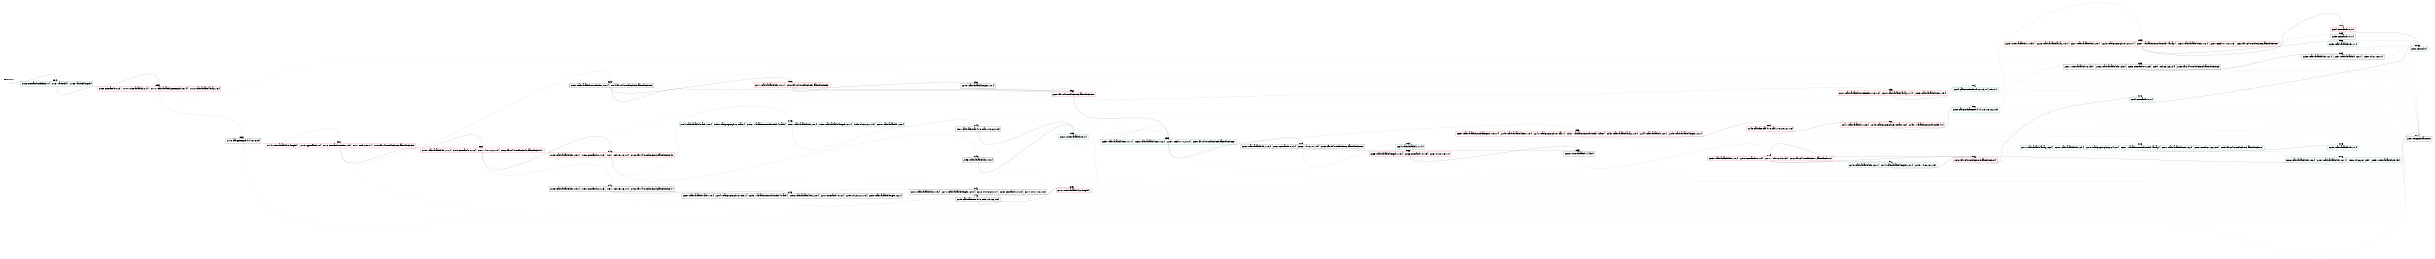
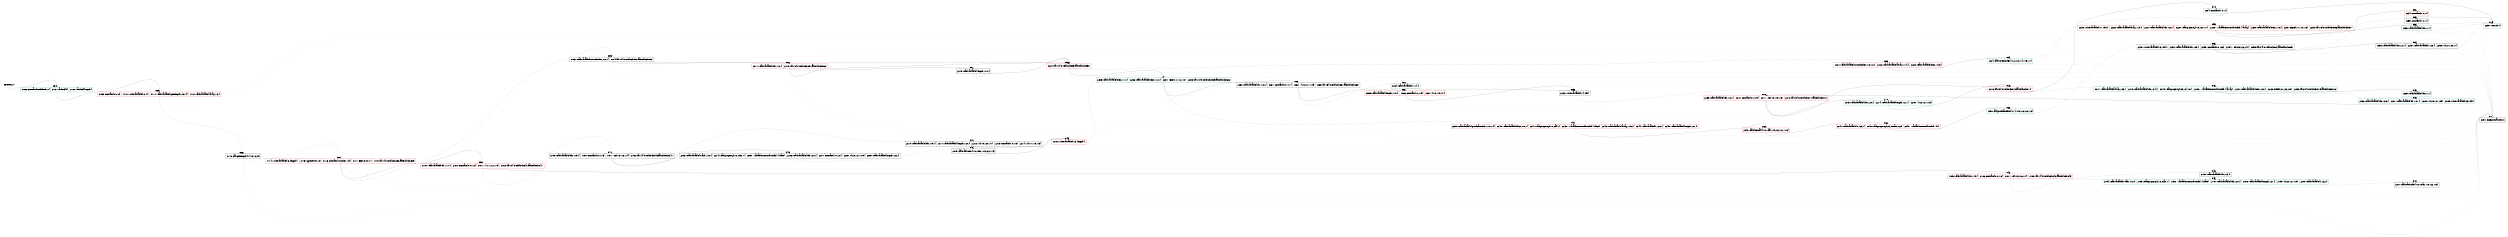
node "2202: write-variable[v13,'i']*": removed
